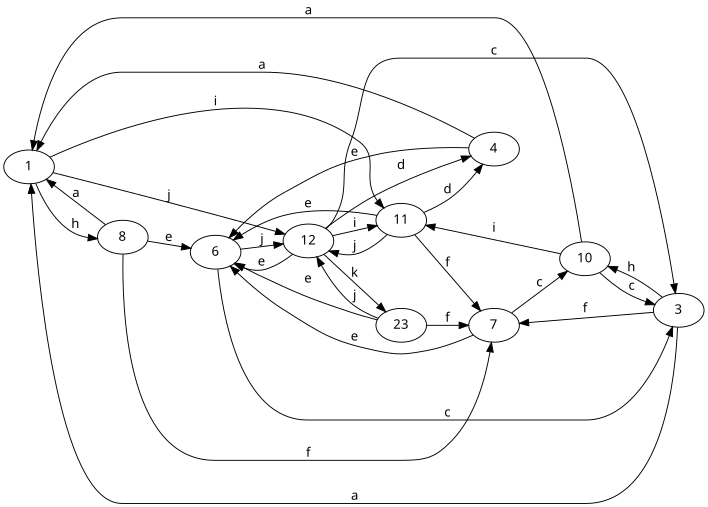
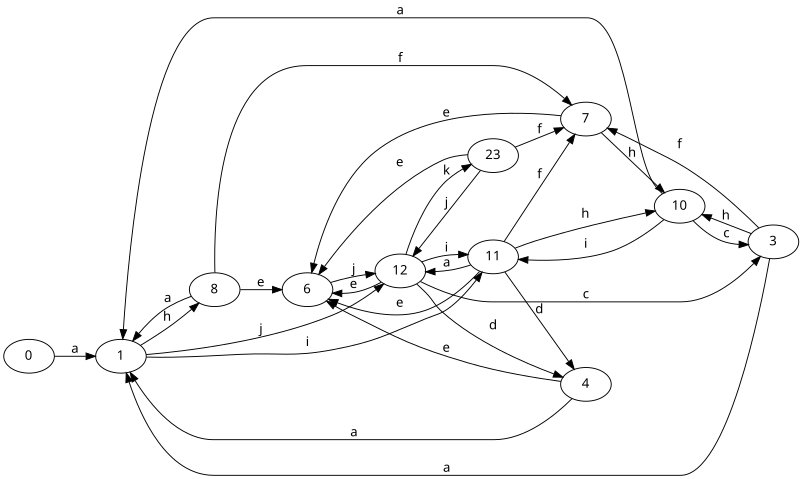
edge "11" -> "10": added, label "h"
edge "11" -> "12": label "j" -> "a"
edge "7" -> "10": label "c" -> "h"
node "0": added
edge "6" -> "3": removed, label "c"
